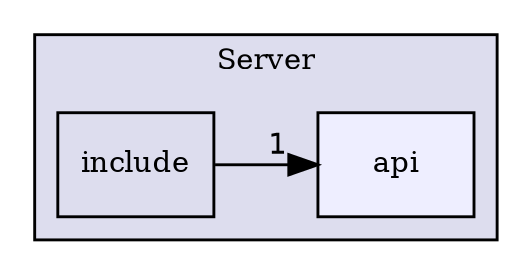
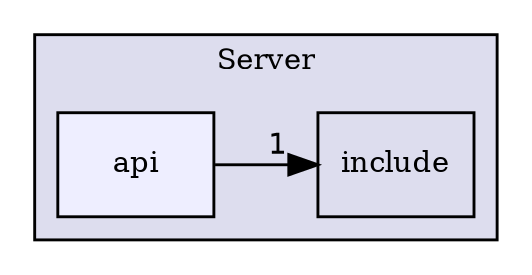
edge "include" -> "api": reversed
